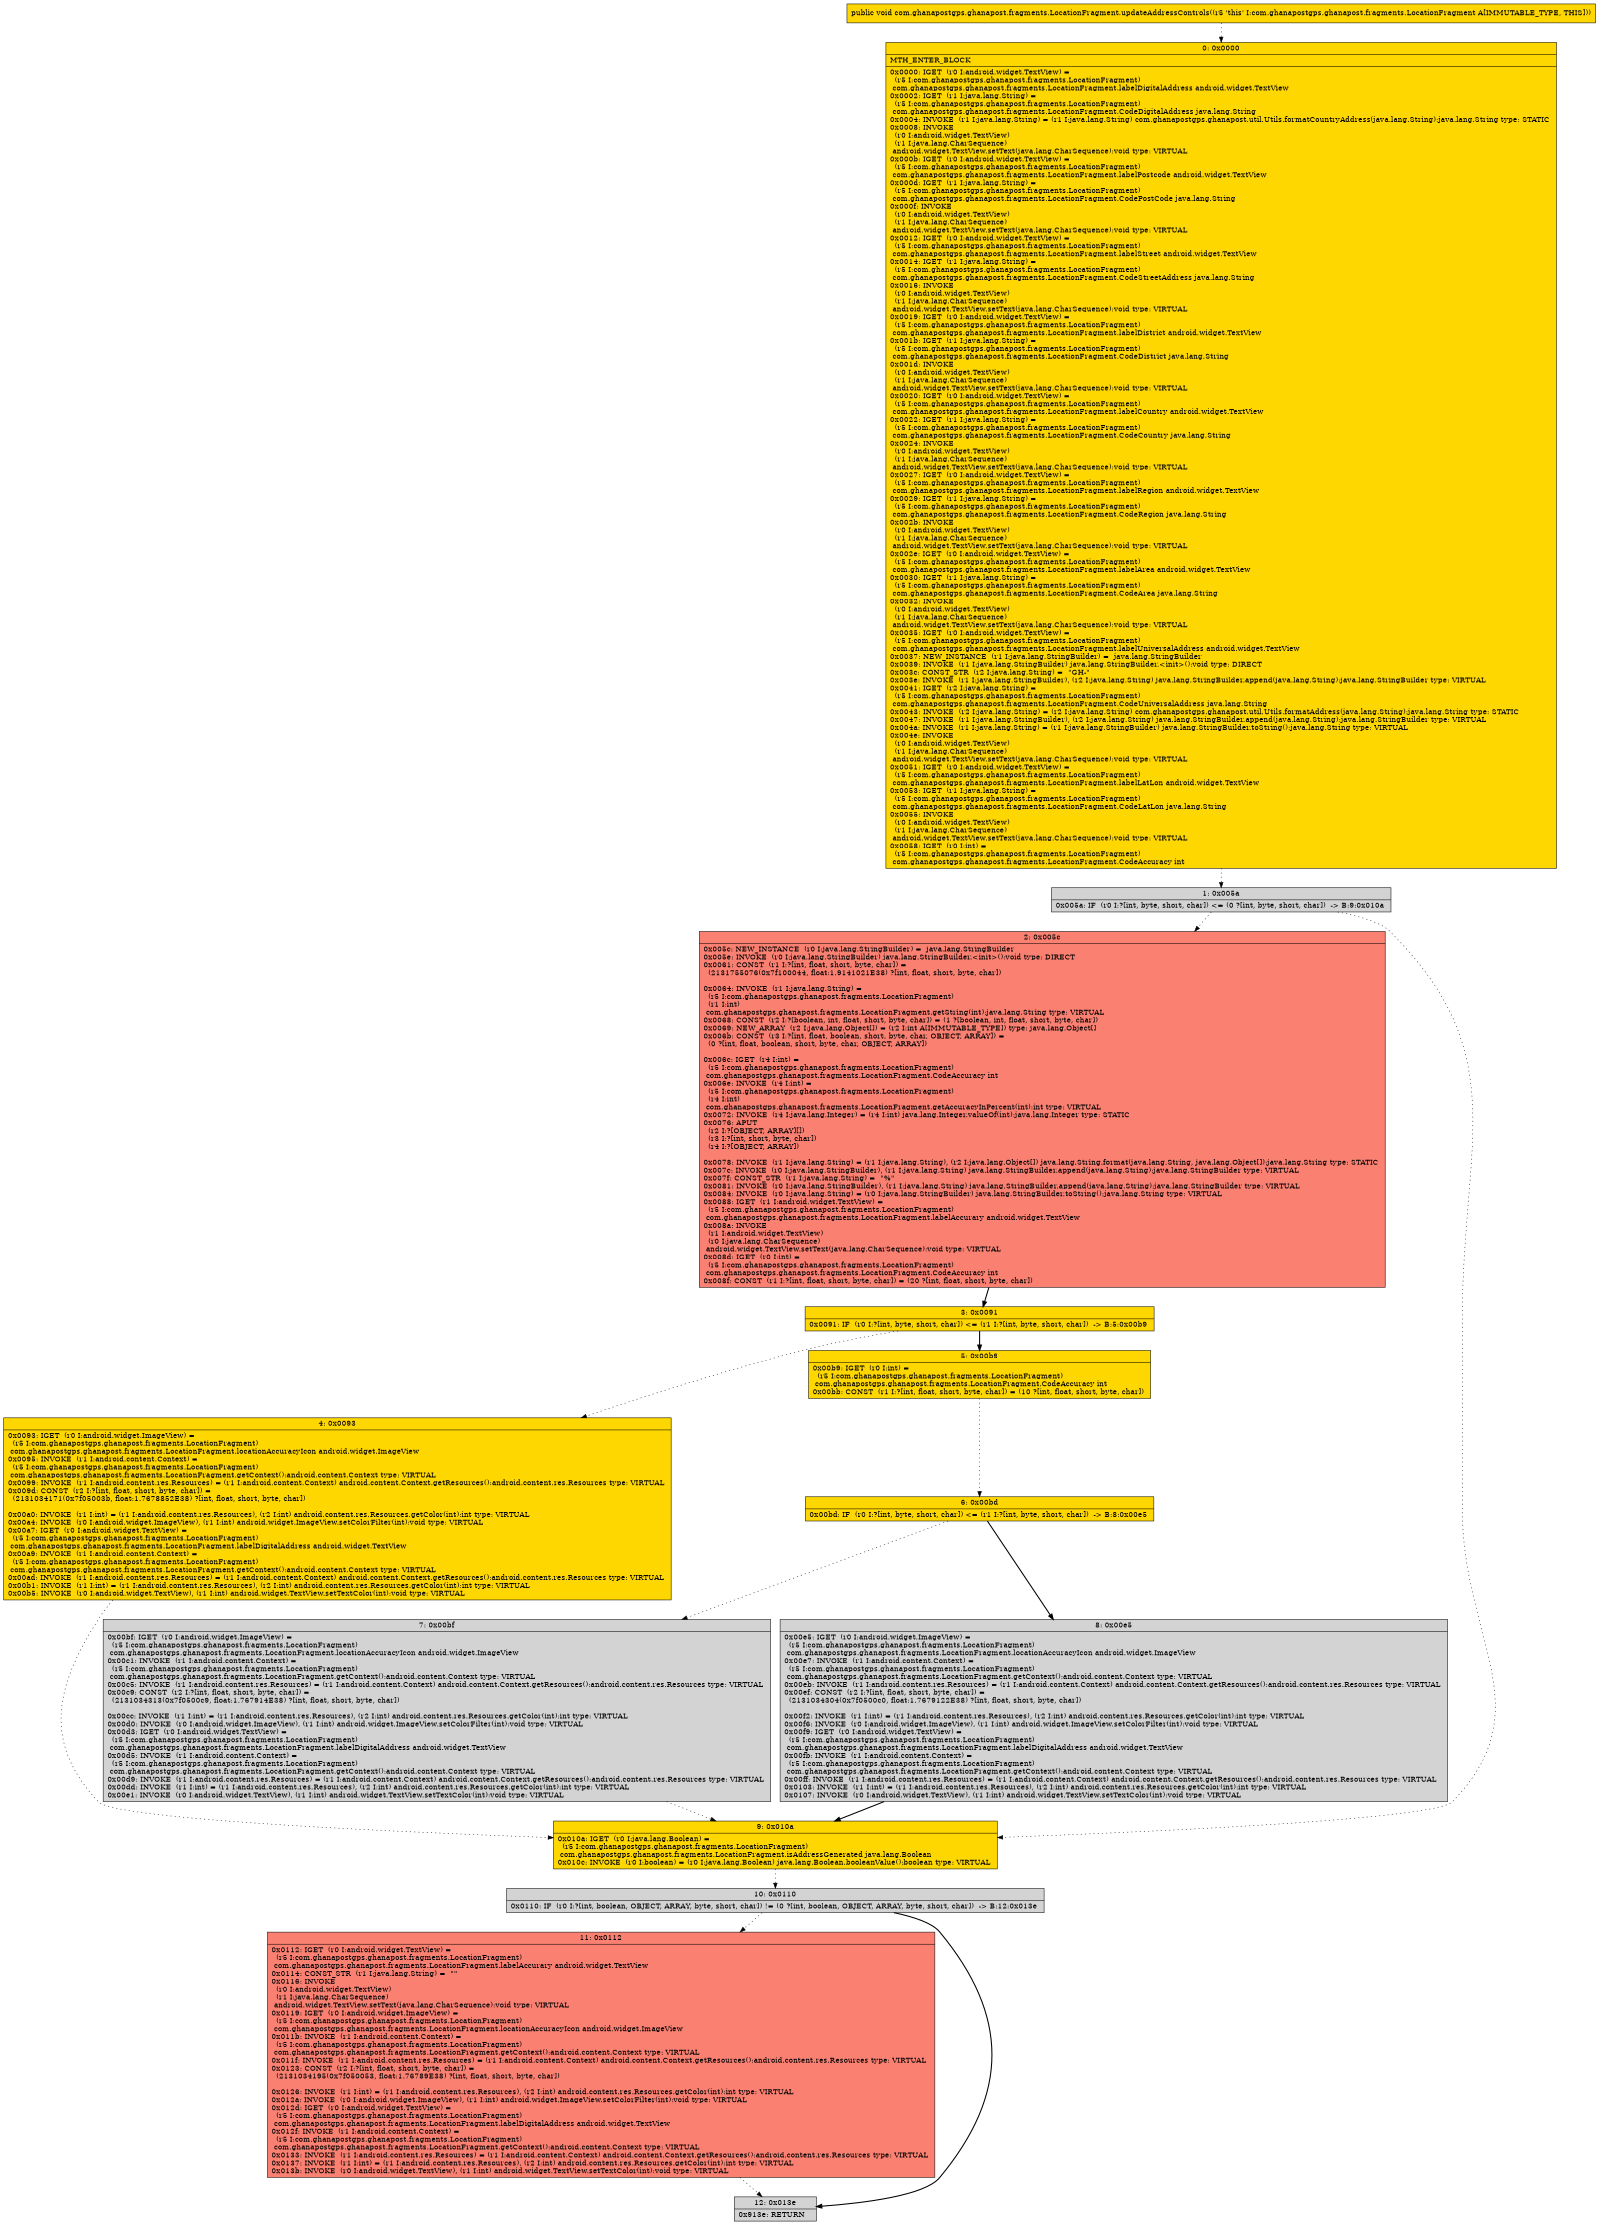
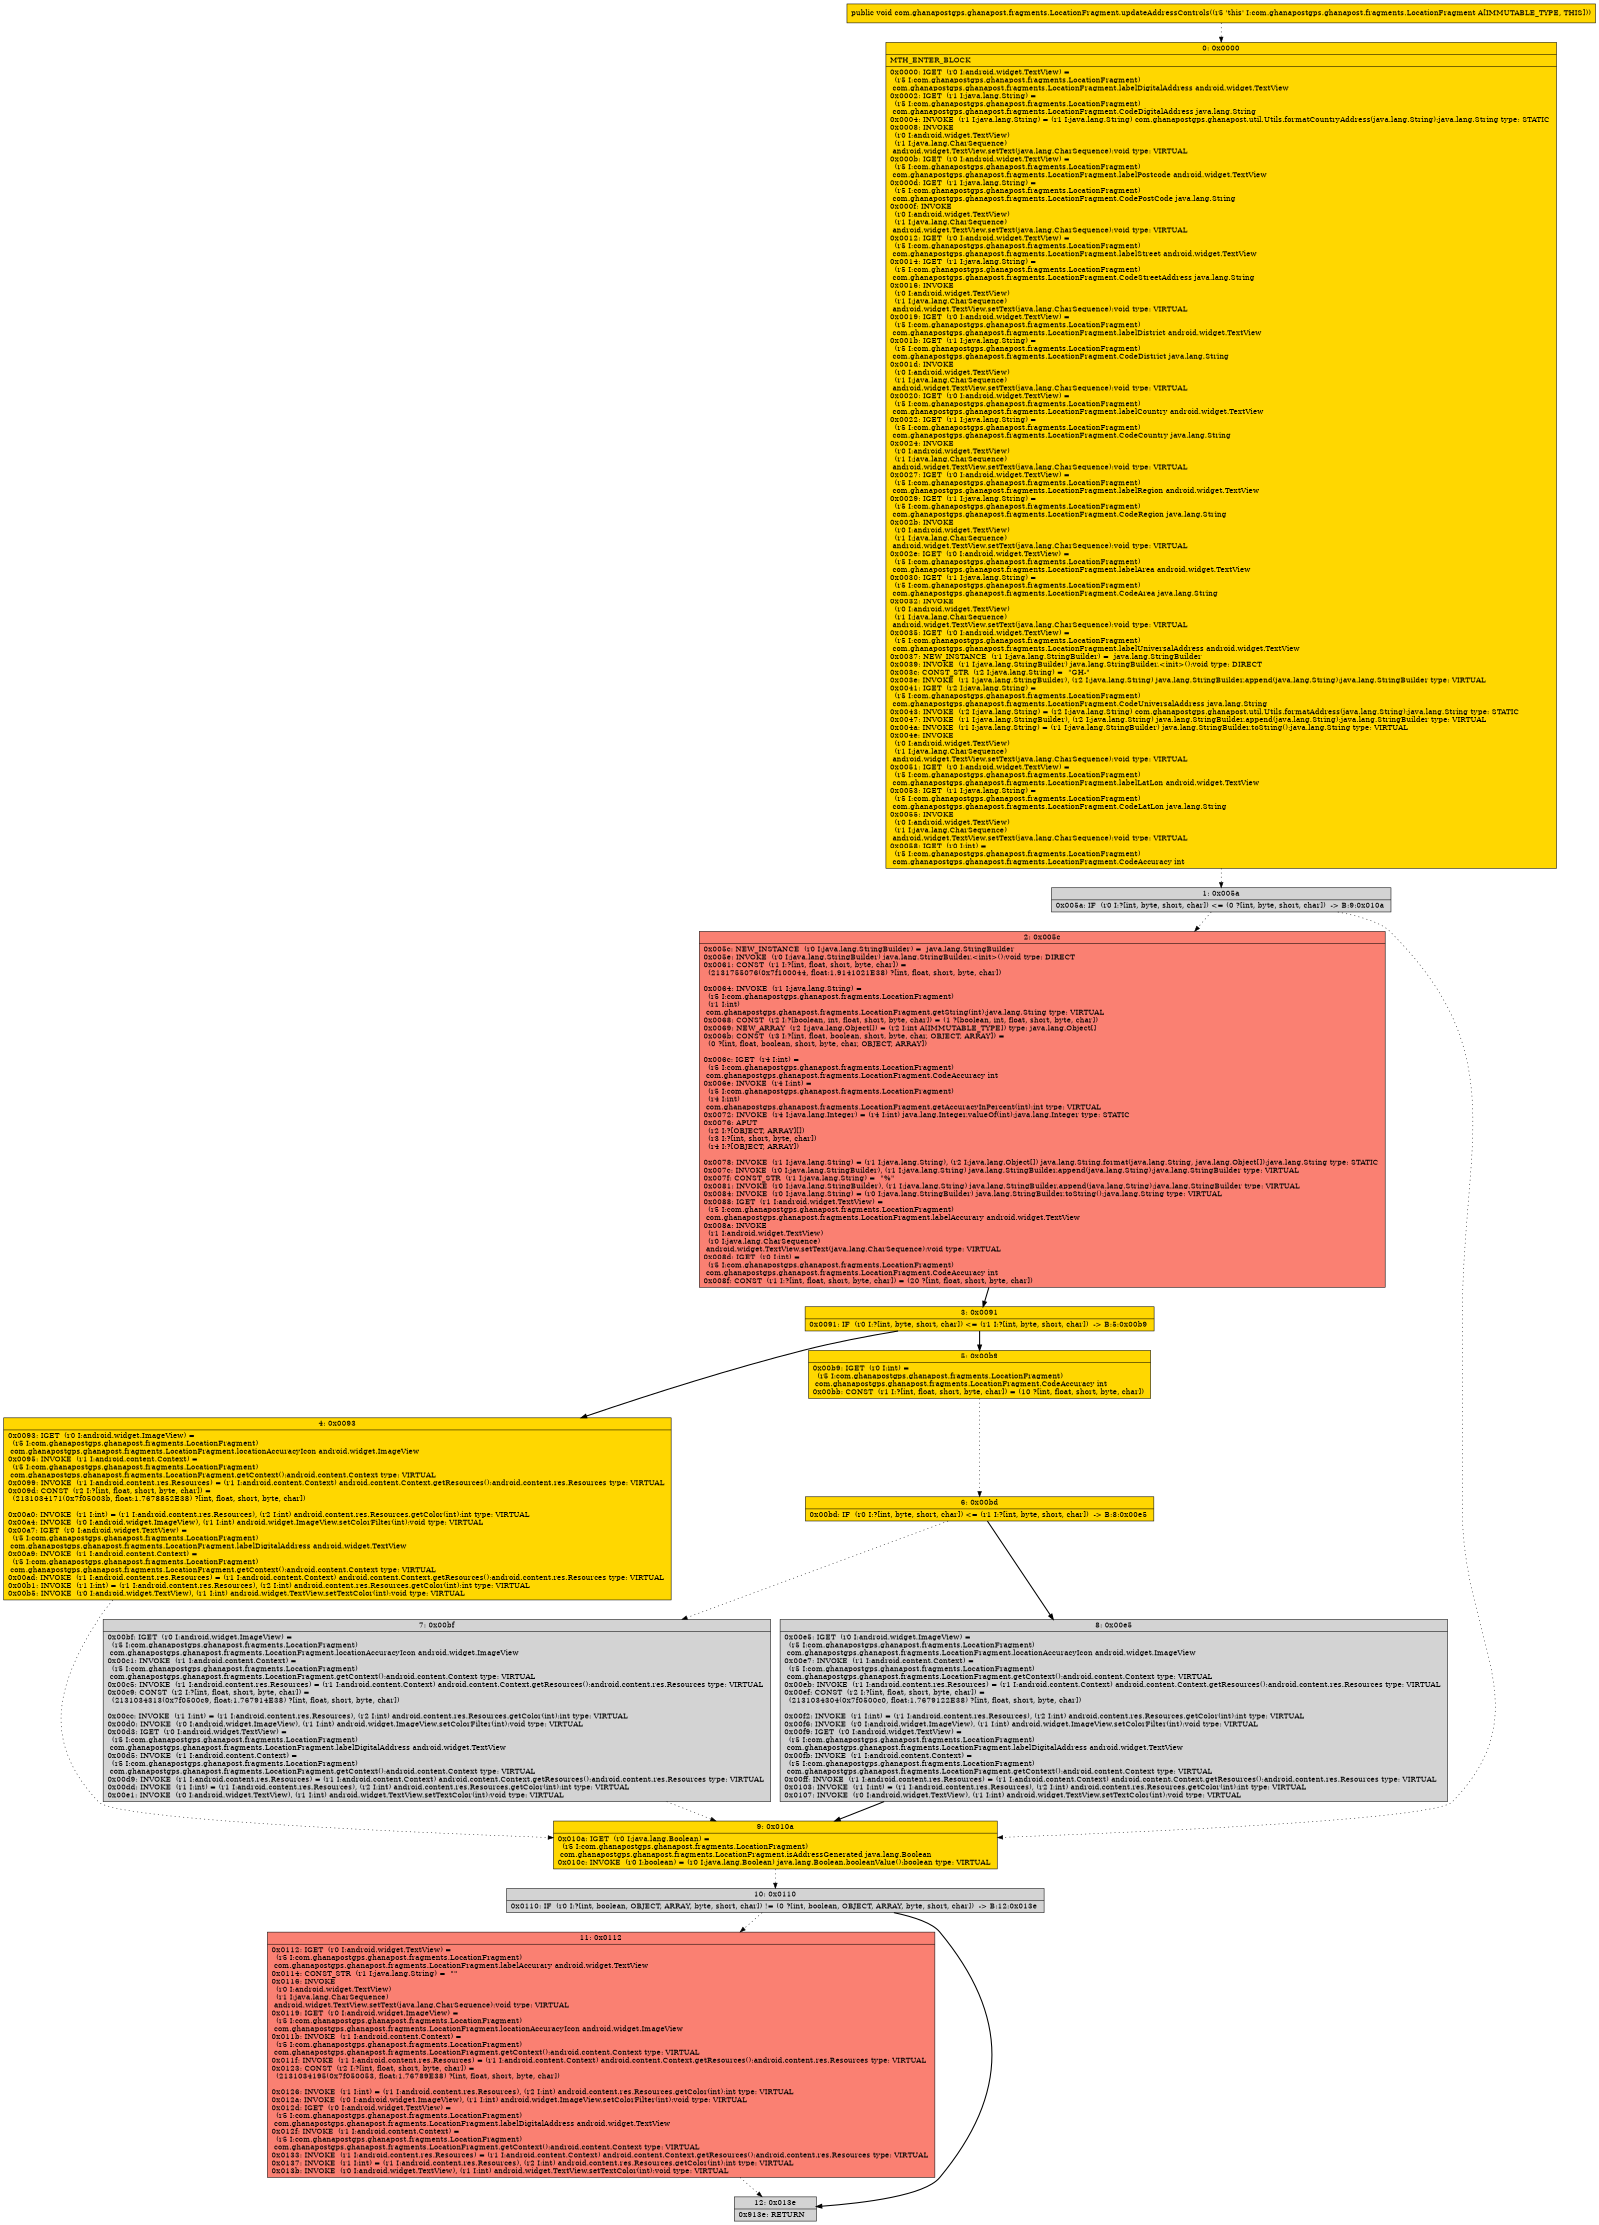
edge "3: 0x0091" -> "4: 0x0093": style dotted -> bold
